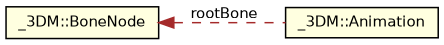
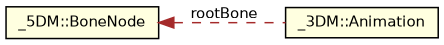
node "_3DM::BoneNode": label "_3DM::BoneNode" -> "_5DM::BoneNode"
